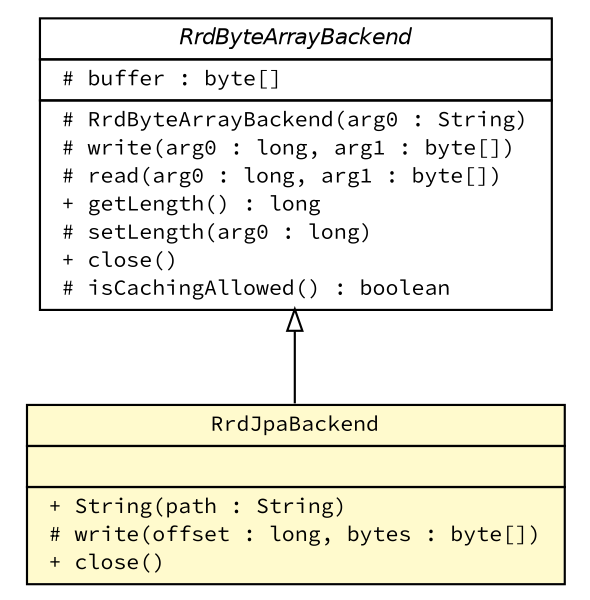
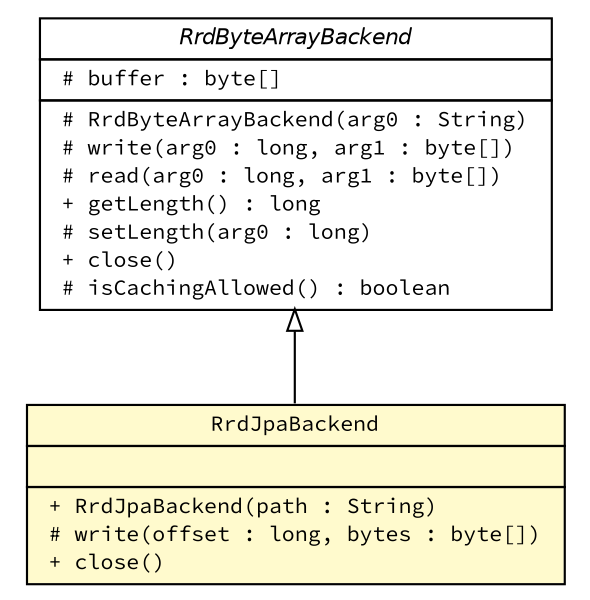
node "RrdJpaBackend": text "+ String(path : String)" -> "+ RrdJpaBackend(path : String)"
